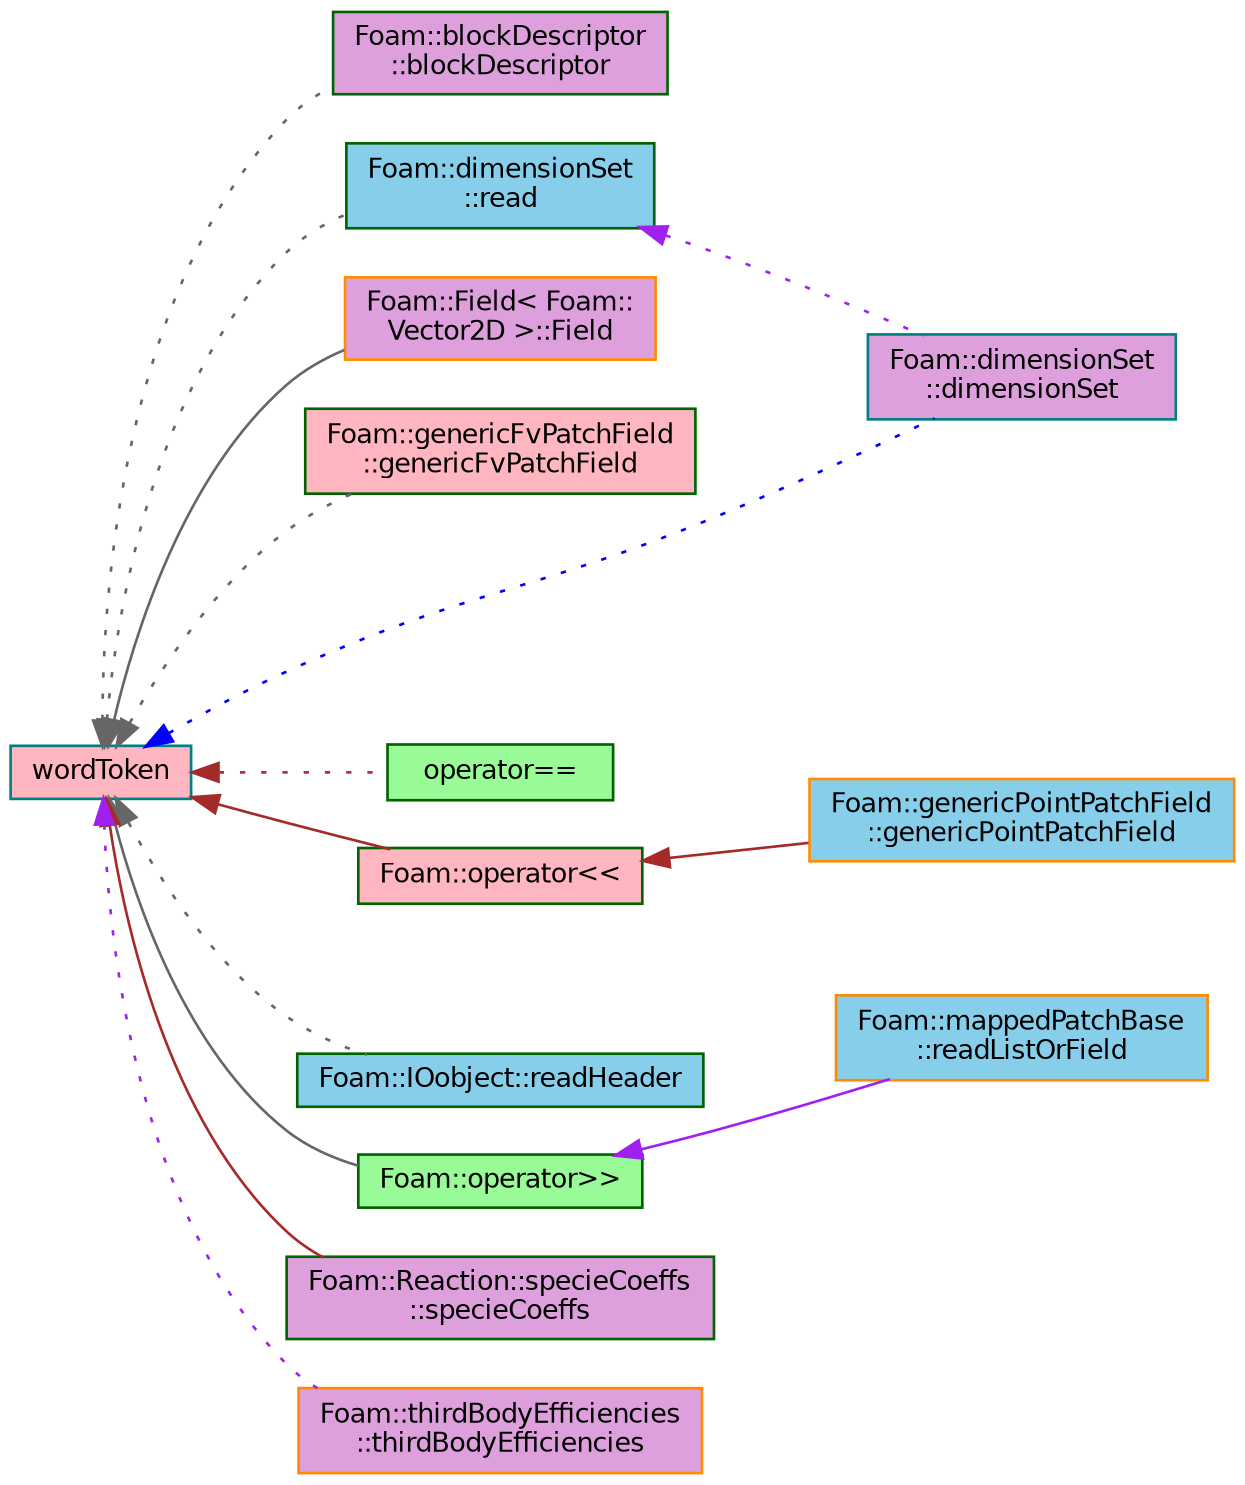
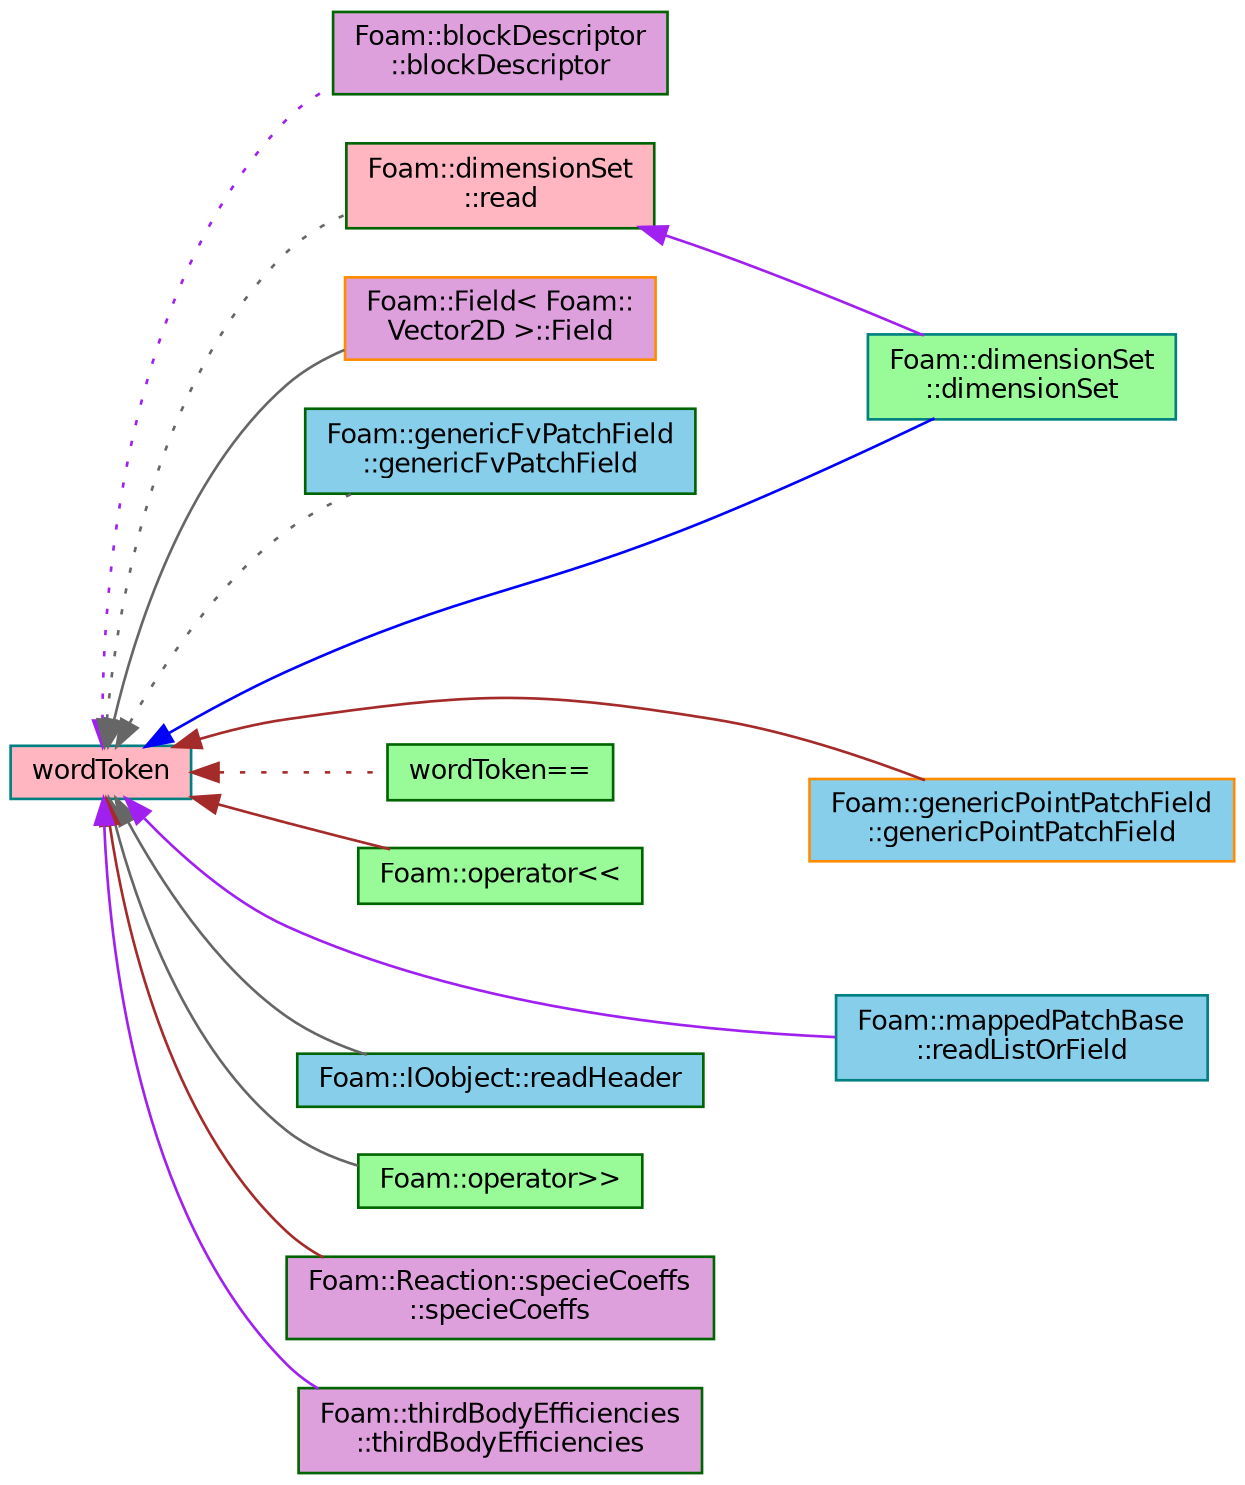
node "Foam::dimensionSet ::read": fillcolor skyblue -> lightpink
edge "Foam::dimensionSet ::dimensionSet" -> "Foam::dimensionSet ::read": style dotted -> solid
edge "Foam::blockDescriptor ::blockDescriptor" -> "wordToken": color gray40 -> purple
node "Foam::dimensionSet ::dimensionSet": fillcolor plum -> palegreen
node "Foam::genericFvPatchField ::genericFvPatchField": fillcolor lightpink -> skyblue
edge "Foam::dimensionSet ::dimensionSet" -> "wordToken": style dotted -> solid
node "operator==": label "operator==" -> "wordToken=="
edge "Foam::genericPointPatchField ::genericPointPatchField" -> "Foam::operator<<": now "Foam::genericPointPatchField ::genericPointPatchField" -> "wordToken"
node "Foam::operator<<": fillcolor lightpink -> palegreen
edge "Foam::IOobject::readHeader" -> "wordToken": style dotted -> solid
node "Foam::mappedPatchBase ::readListOrField": color darkorange -> teal
edge "Foam::mappedPatchBase ::readListOrField" -> "Foam::operator>>": now "Foam::mappedPatchBase ::readListOrField" -> "wordToken"
edge "Foam::thirdBodyEfficiencies ::thirdBodyEfficiencies" -> "wordToken": style dotted -> solid
node "Foam::thirdBodyEfficiencies ::thirdBodyEfficiencies": color darkorange -> darkgreen
